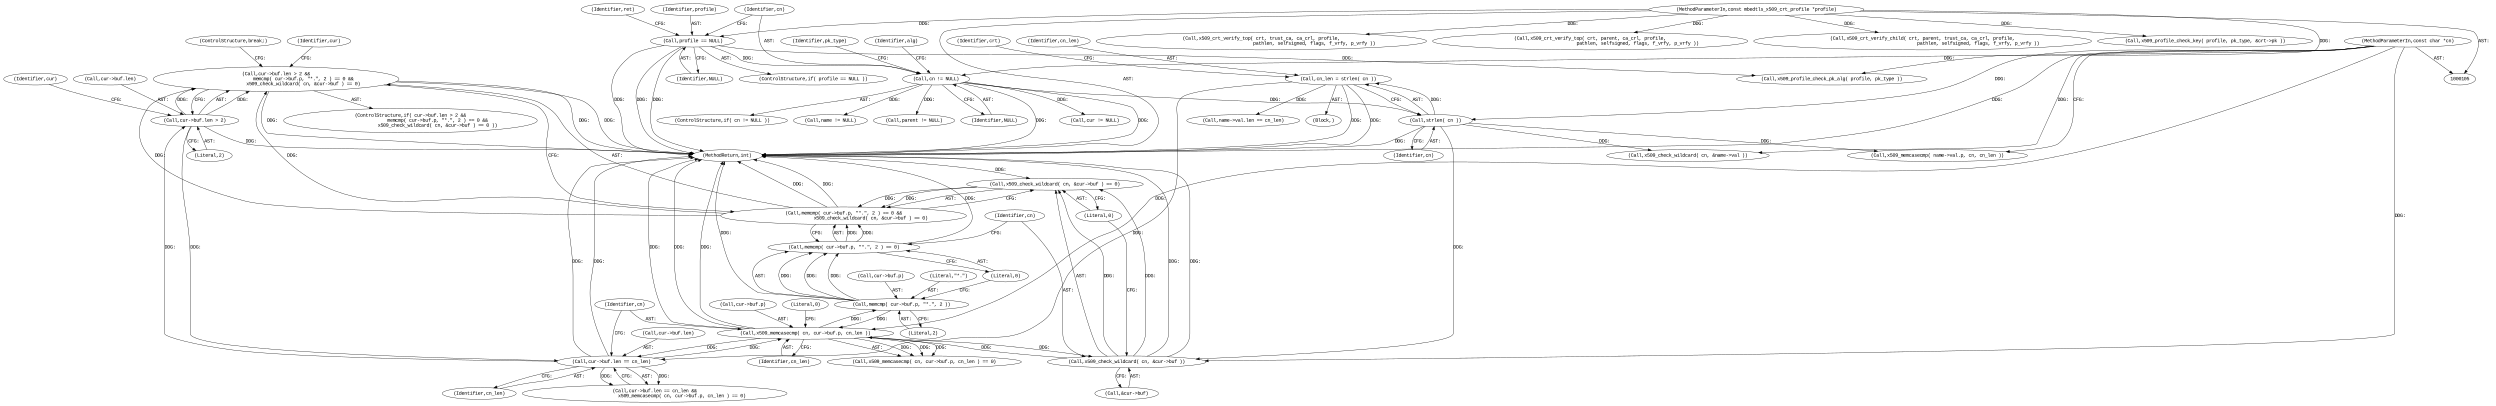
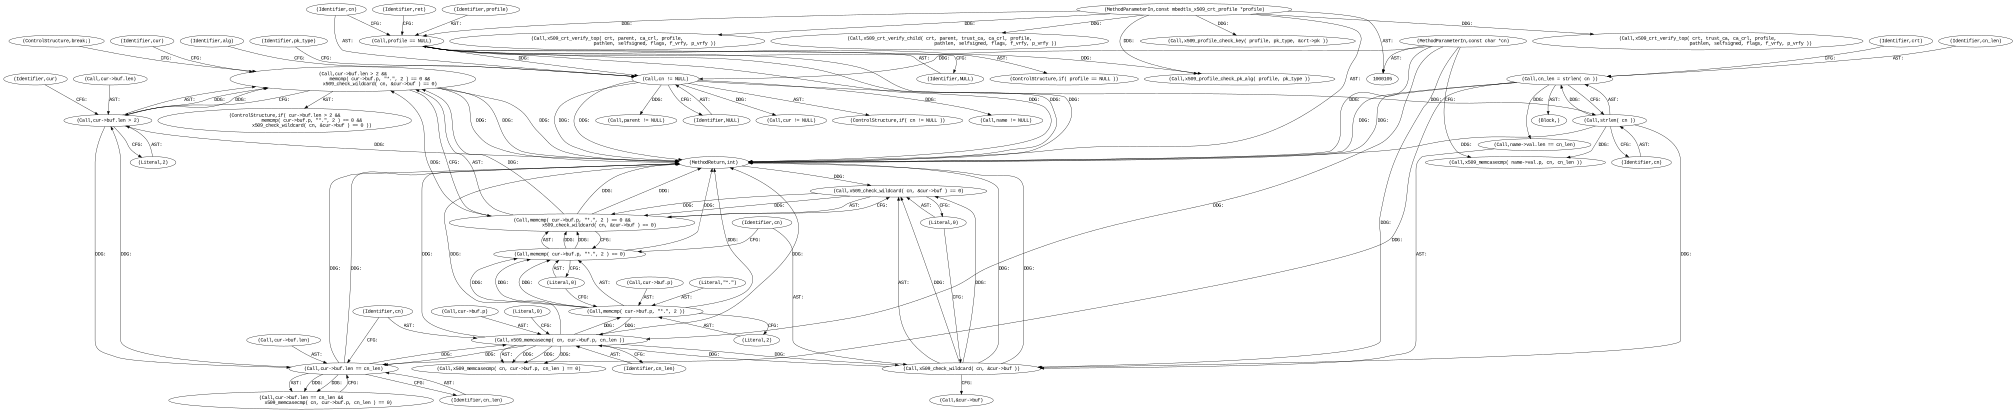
edge "(MethodParameterIn,const char *cn)" -> "(Call,strlen( cn ))": removed, label "DDG:"
node "(Call,x509_check_wildcard( cn, &name->val ))": removed
edge "(Call,&cur->buf)" -> "(Call,x509_check_wildcard( cn, &cur->buf ))": now "(Call,name->val.len == cn_len)" -> "(Call,x509_check_wildcard( cn, &cur->buf ))"
